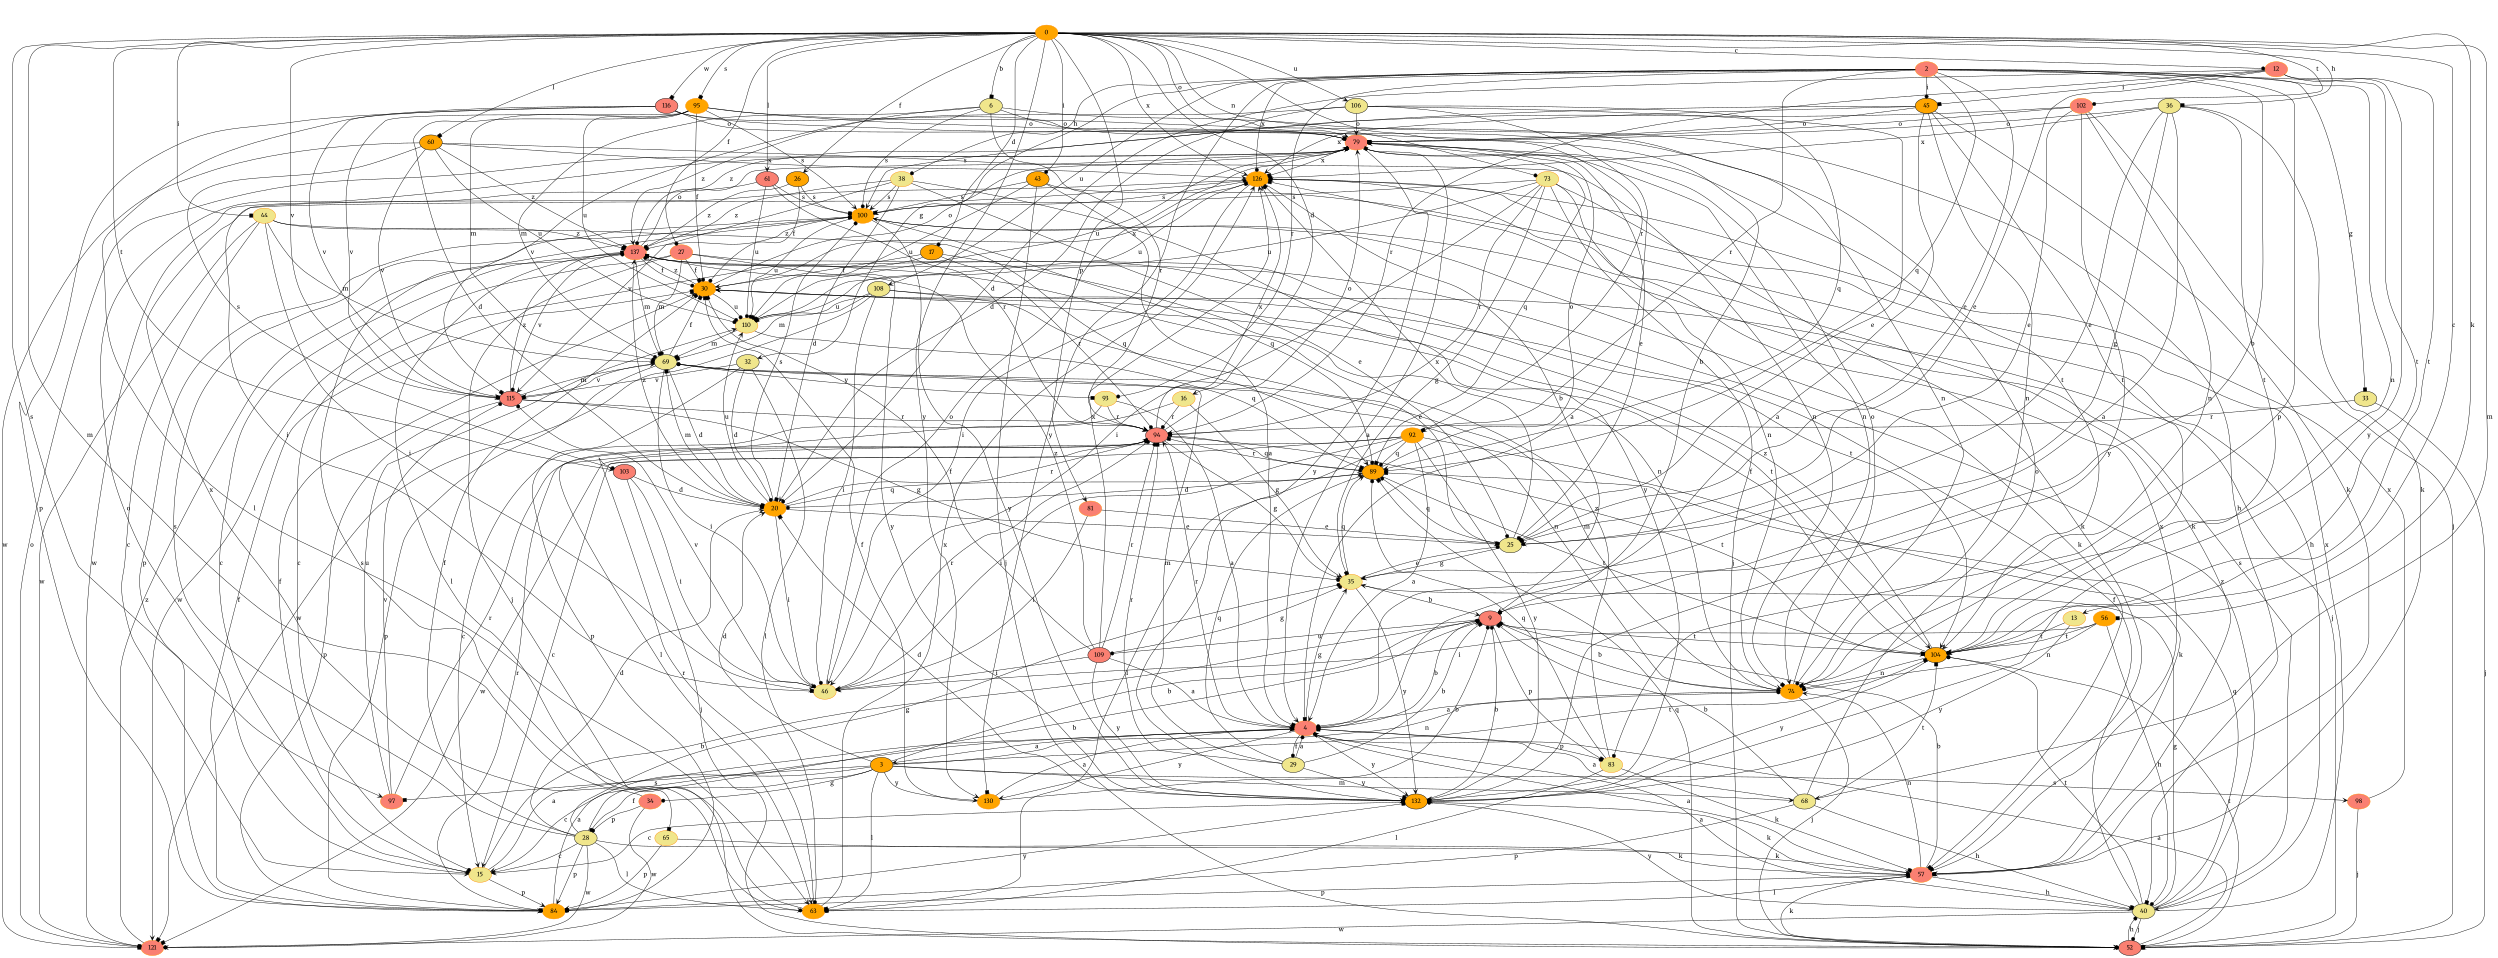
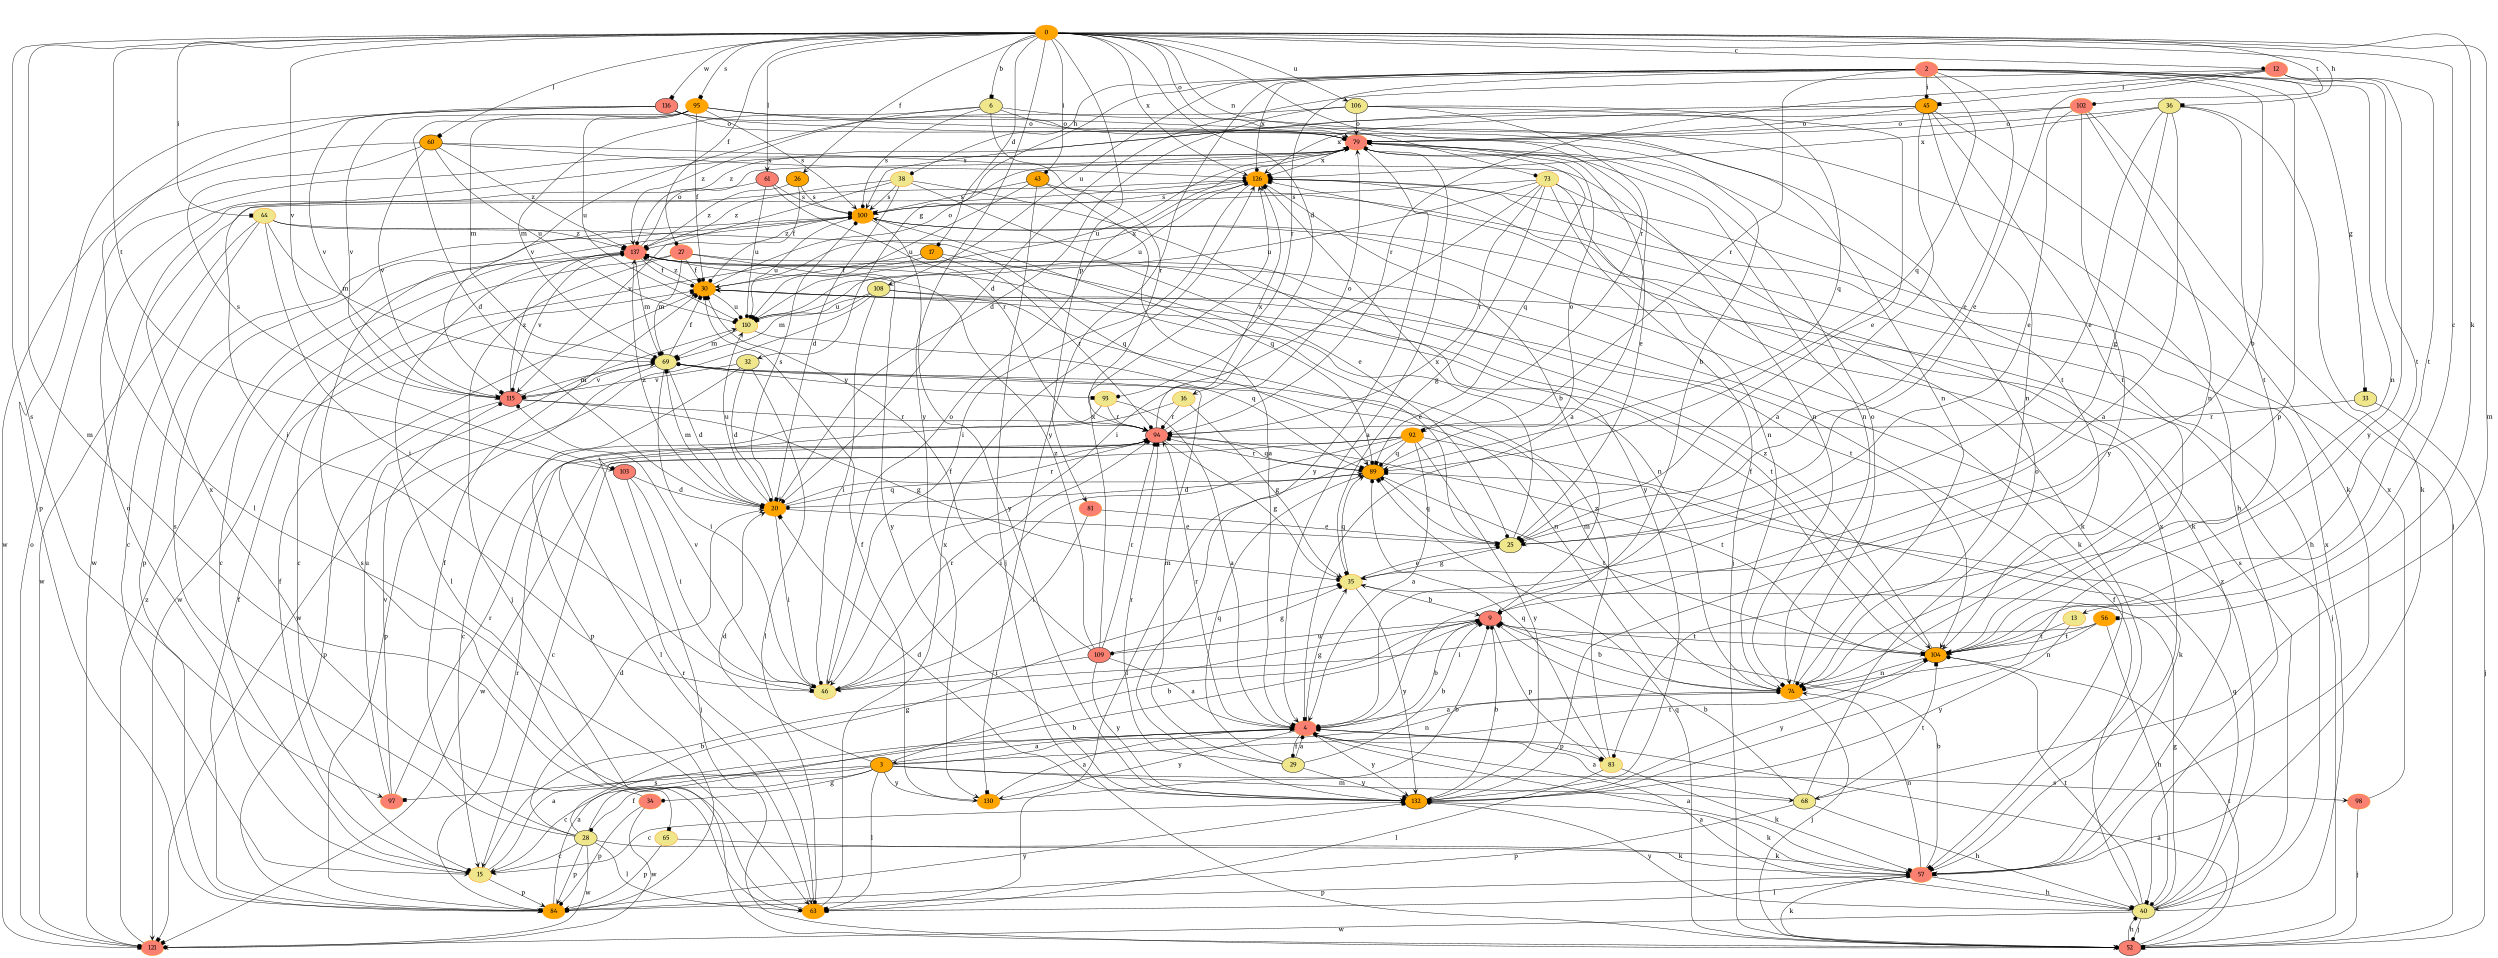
edge "60" -> "126": arrowhead vee -> dot
edge "34" -> "28": now "34" -> "84"
